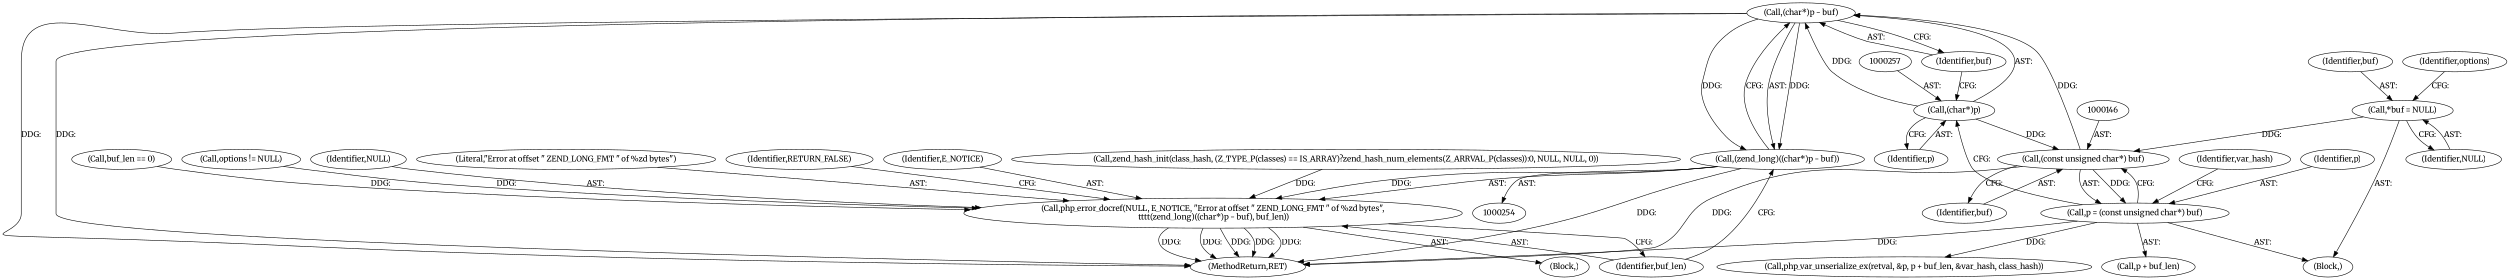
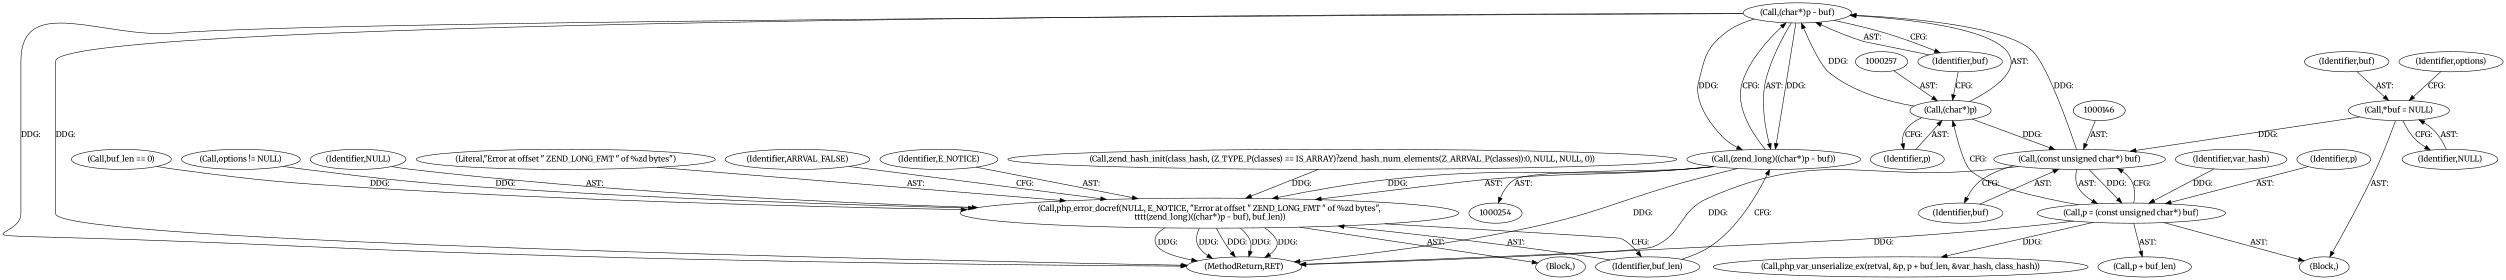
node "(Identifier,RETURN_FALSE)": label "(Identifier,RETURN_FALSE)" -> "(Identifier,ARRVAL_FALSE)"
edge "(Identifier,var_hash)" -> "(Call,p = (const unsigned char*) buf)": label "CFG: " -> "DDG: "
